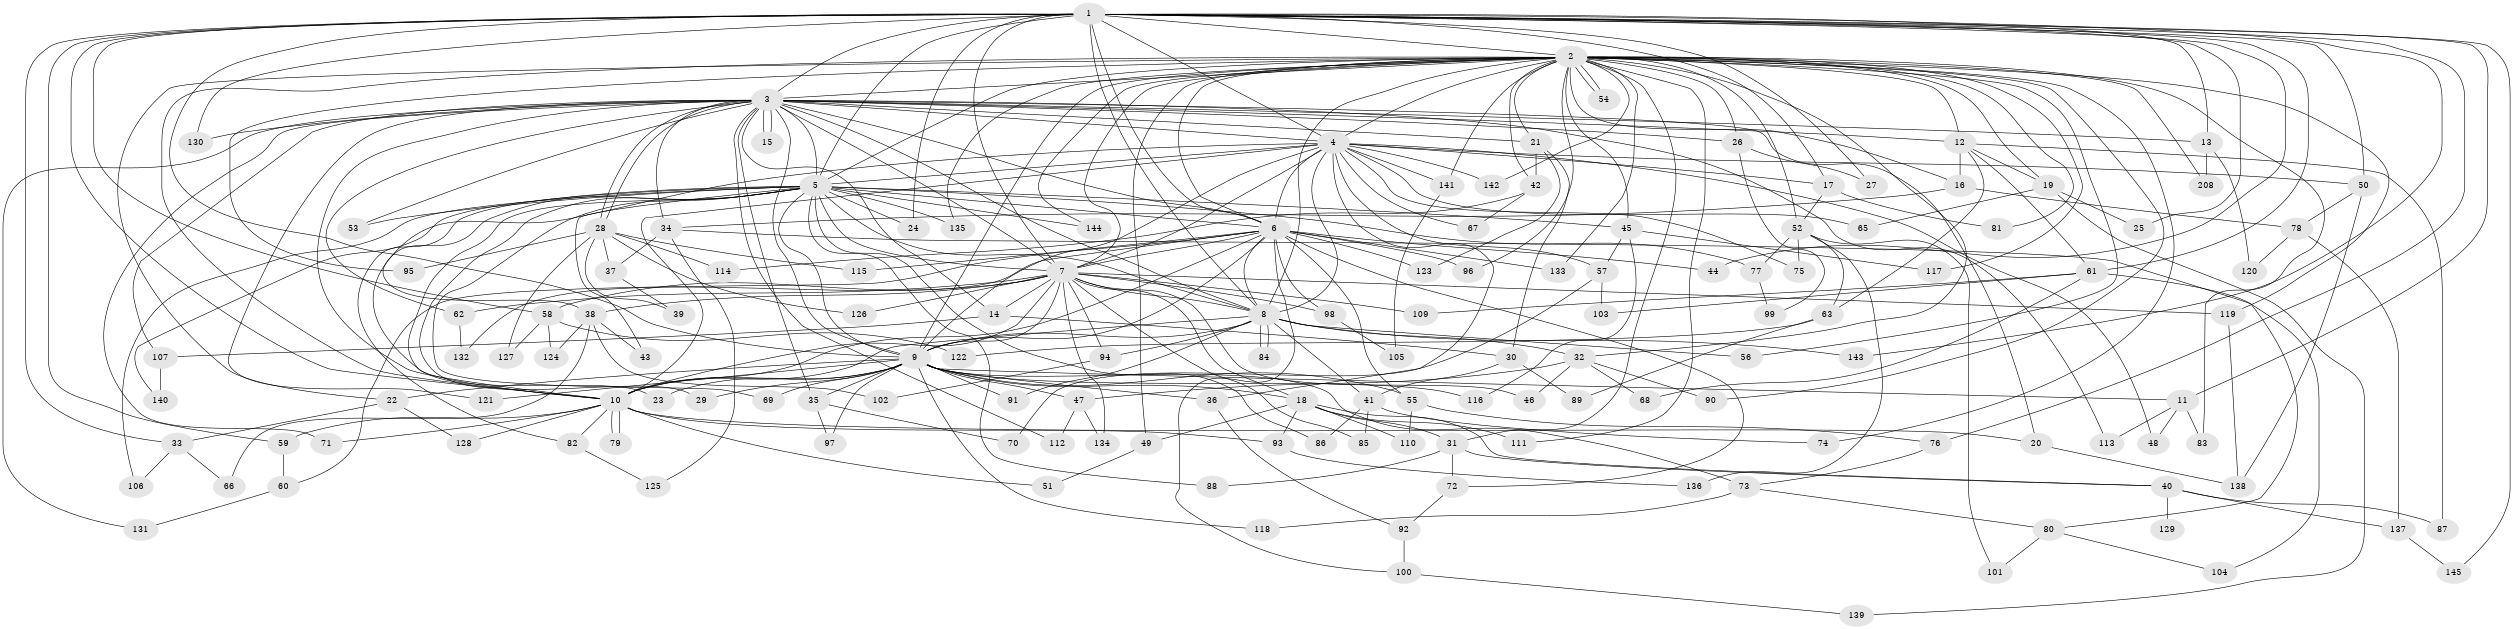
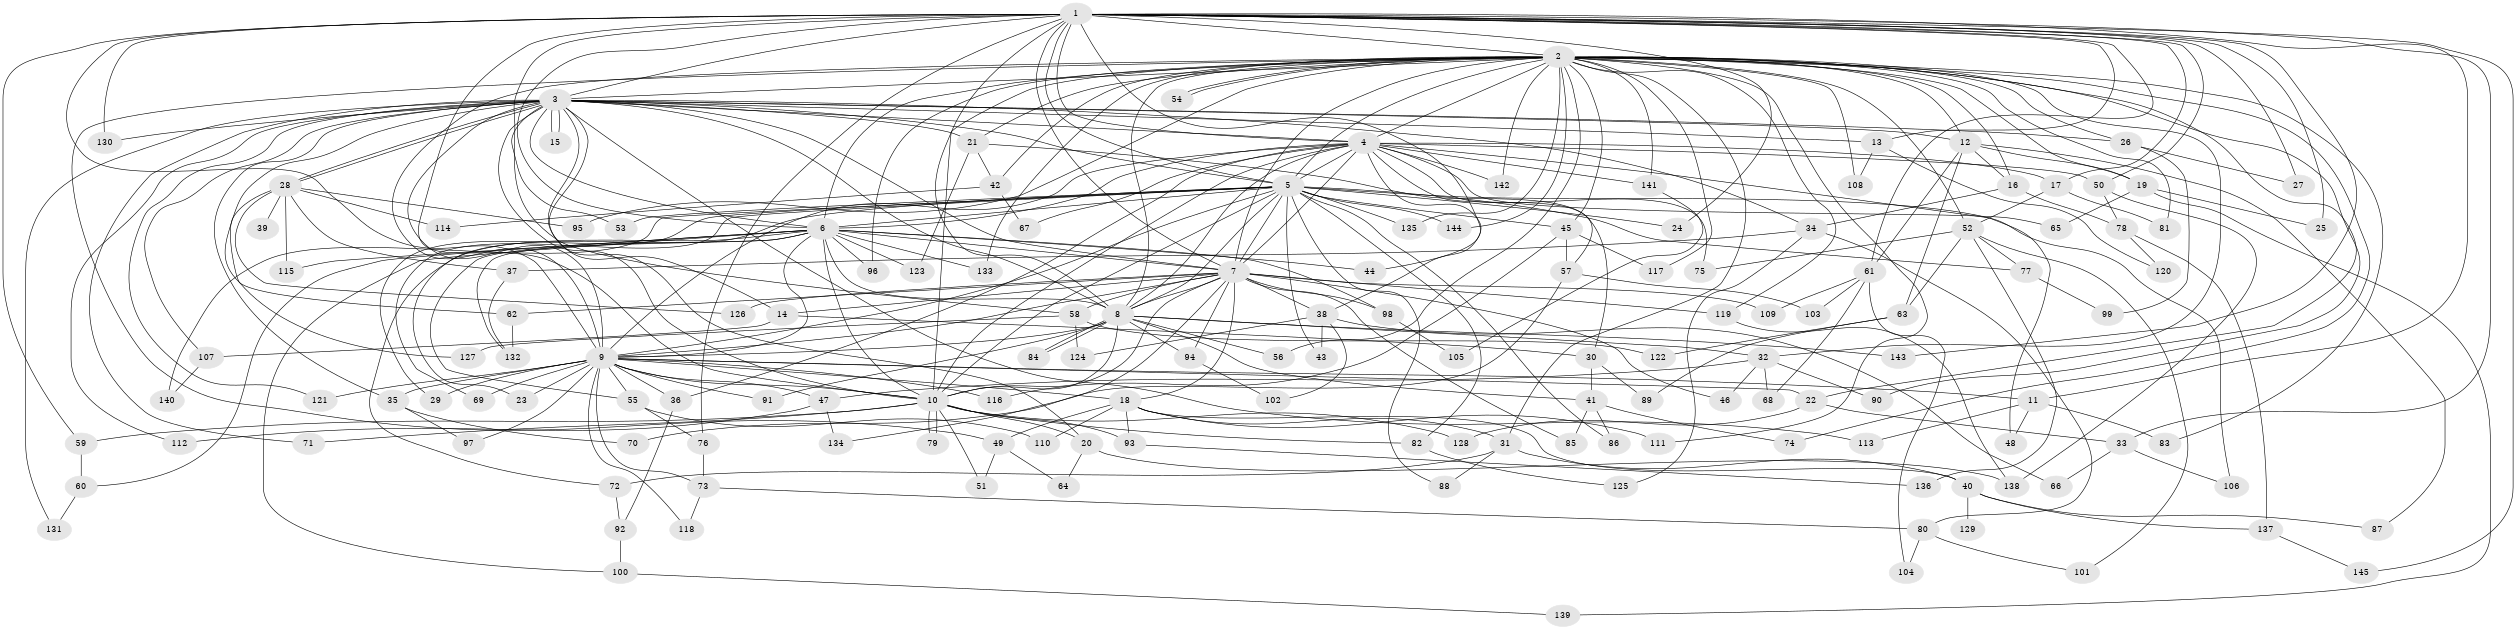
node "208": label "208" -> "108"
edge "37" -- "39": now "37" -- "132"
node "64": added
